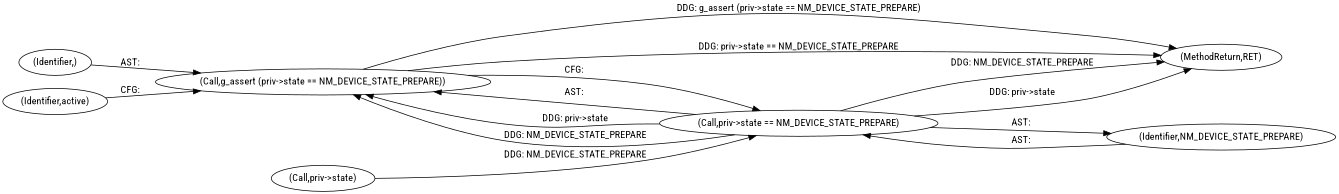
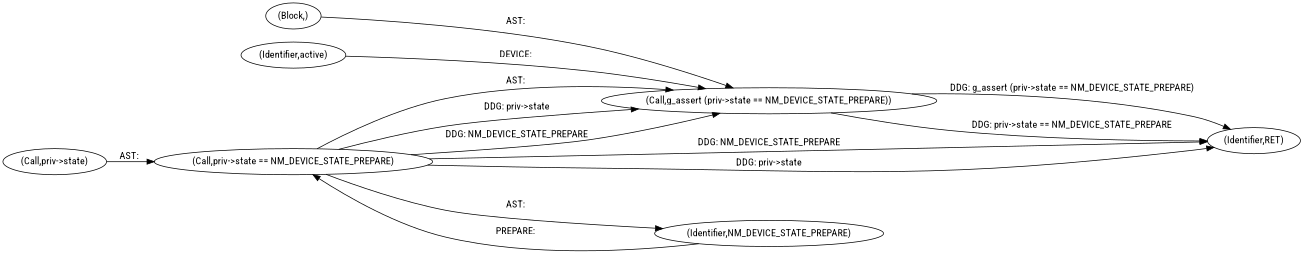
node "(MethodReturn,RET)": label "(MethodReturn,RET)" -> "(Identifier,RET)"
node "(Identifier,)": label "(Identifier,)" -> "(Block,)"
edge "(Call,g_assert (priv->state == NM_DEVICE_STATE_PREPARE))" -> "(Call,priv->state == NM_DEVICE_STATE_PREPARE)": removed, label "CFG:"
edge "(Identifier,active)" -> "(Call,g_assert (priv->state == NM_DEVICE_STATE_PREPARE))": label "CFG: " -> "DEVICE: "
edge "(Identifier,NM_DEVICE_STATE_PREPARE)" -> "(Call,priv->state == NM_DEVICE_STATE_PREPARE)": label "AST: " -> "PREPARE: "
edge "(Call,priv->state)" -> "(Call,priv->state == NM_DEVICE_STATE_PREPARE)": label "DDG: NM_DEVICE_STATE_PREPARE" -> "AST: "
